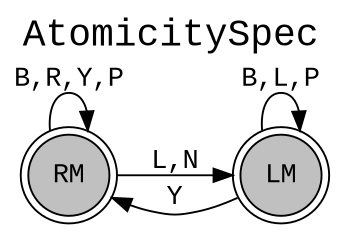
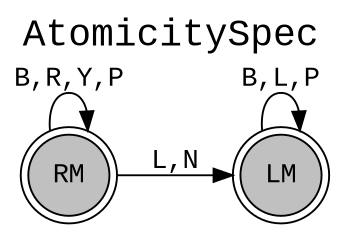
edge "LM" -> "RM": removed, label "Y"
